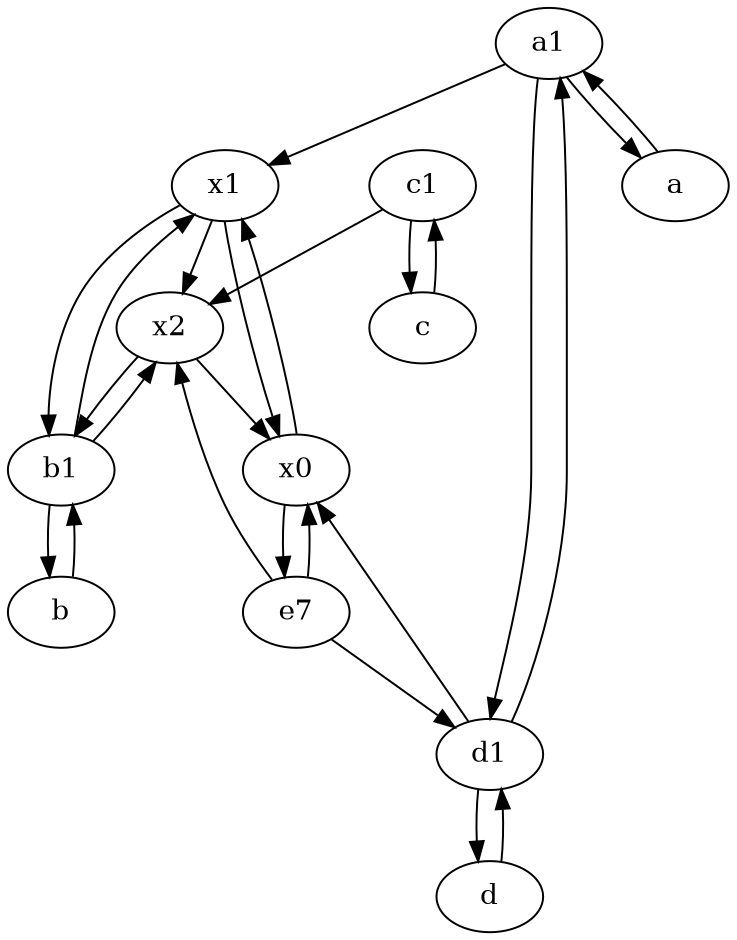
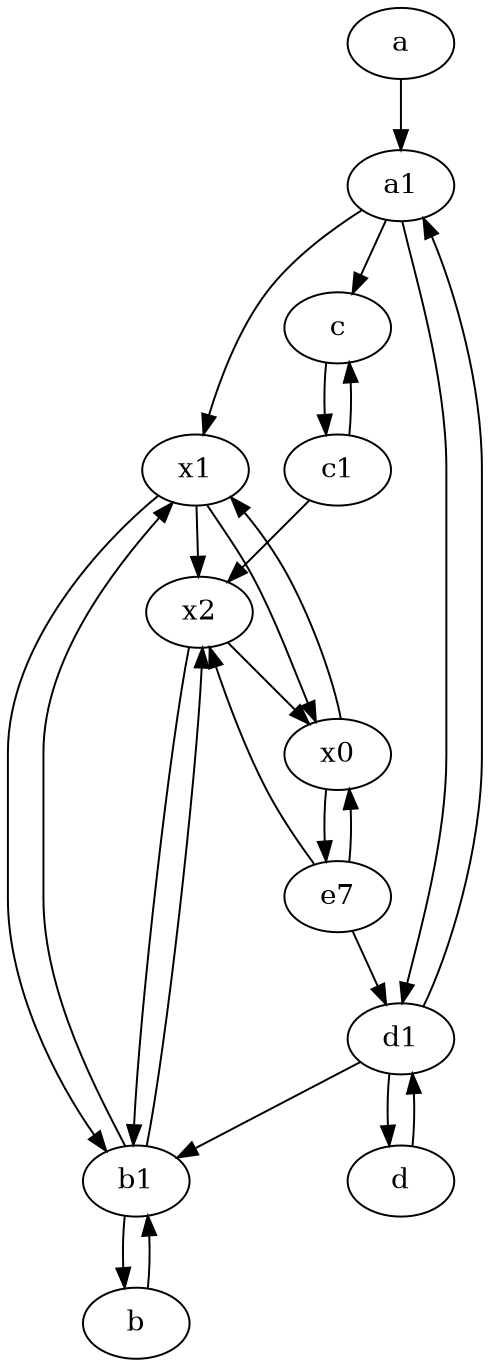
edge "a1" -> "a": now "a1" -> "c"
edge "d1" -> "x0": now "d1" -> "b1"
